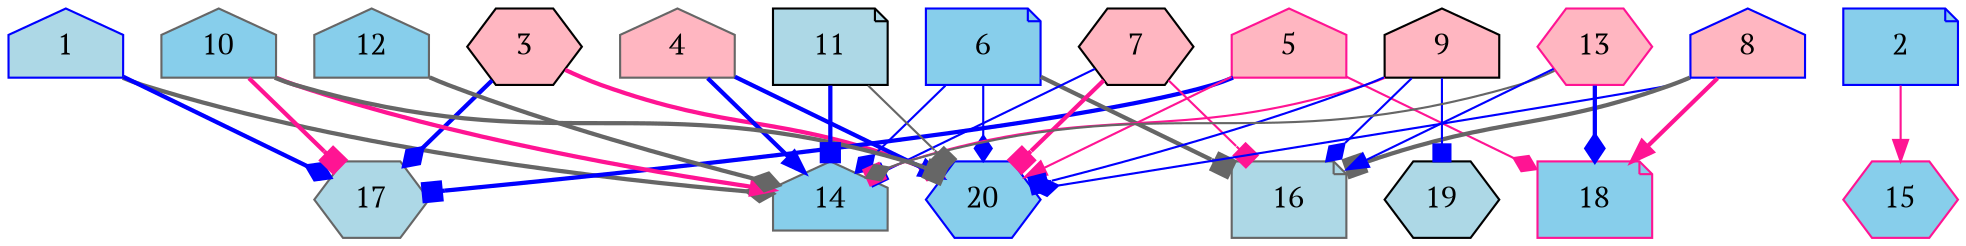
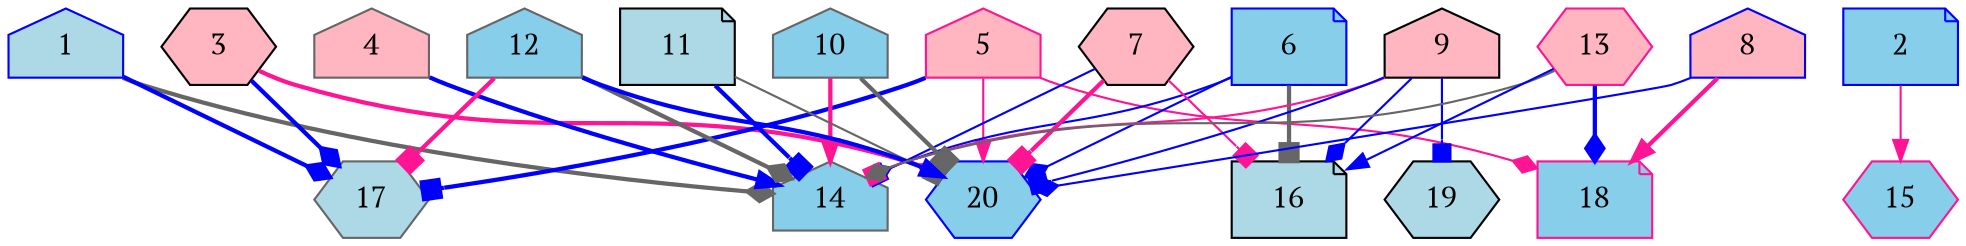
edge "10" -> "17": now "12" -> "17"
edge "4" -> "20": now "12" -> "20"
edge "8" -> "16": removed
node "16": color gray40 -> black
